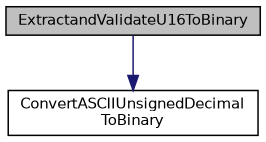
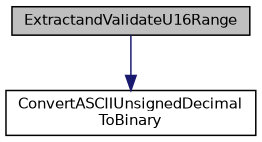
node "ExtractandValidateU16ToBinary": label "ExtractandValidateU16ToBinary" -> "ExtractandValidateU16Range"
